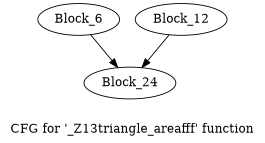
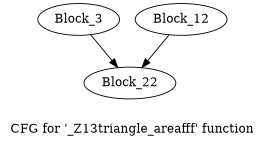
node "Block_6": label "Block_6" -> "Block_3"
node "Block_24": label "Block_24" -> "Block_22"
